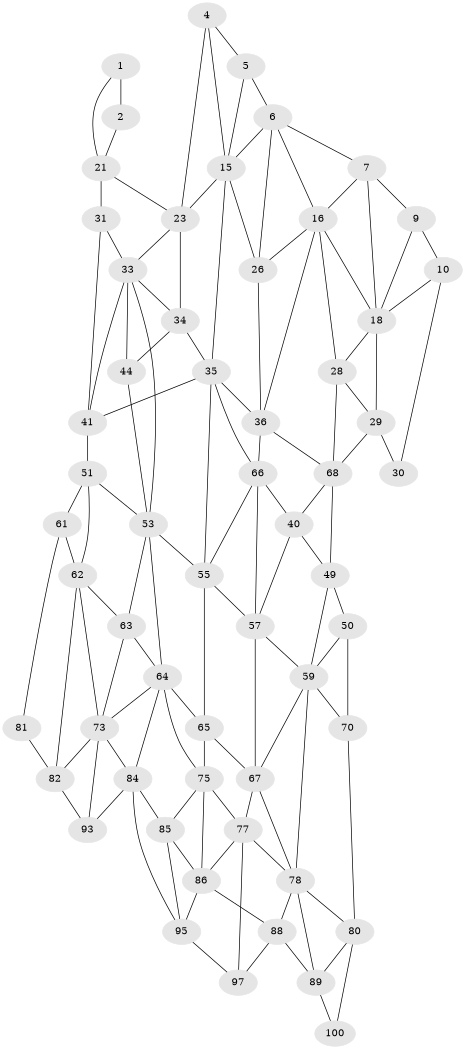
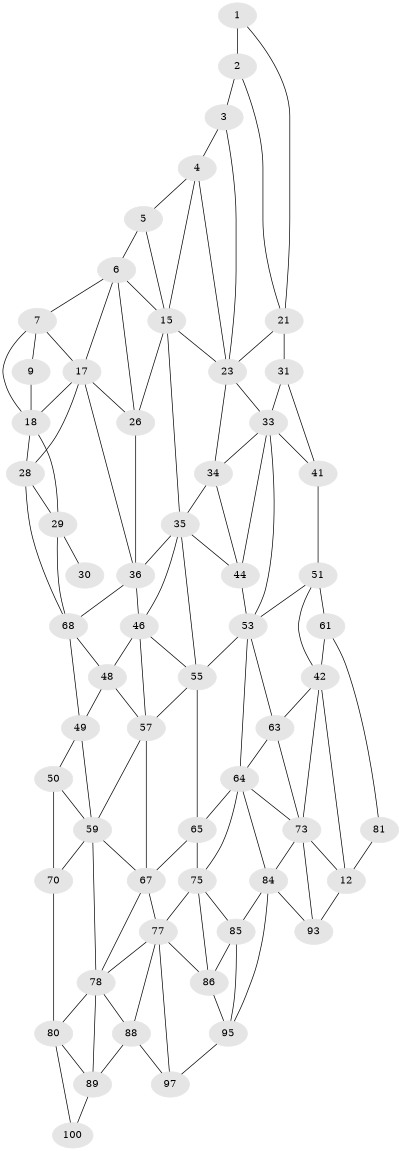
node "3": added
node "16": label "16" -> "17"
node "10": removed
edge "35" -- "41": now "35" -- "44"
node "66": label "66" -> "46"
node "40": label "40" -> "48"
node "62": label "62" -> "42"
node "82": label "82" -> "12"
edge "86" -- "88": now "77" -- "88"
